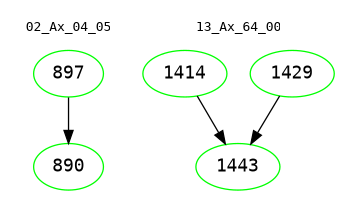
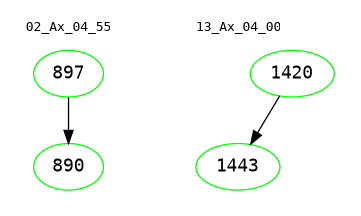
cluster "02_Ax_04_05": label "02_Ax_04_05" -> "02_Ax_04_55"
cluster "13_Ax_64_00": label "13_Ax_64_00" -> "13_Ax_04_00"
node "1414": removed
node "1429": label "1429" -> "1420"
